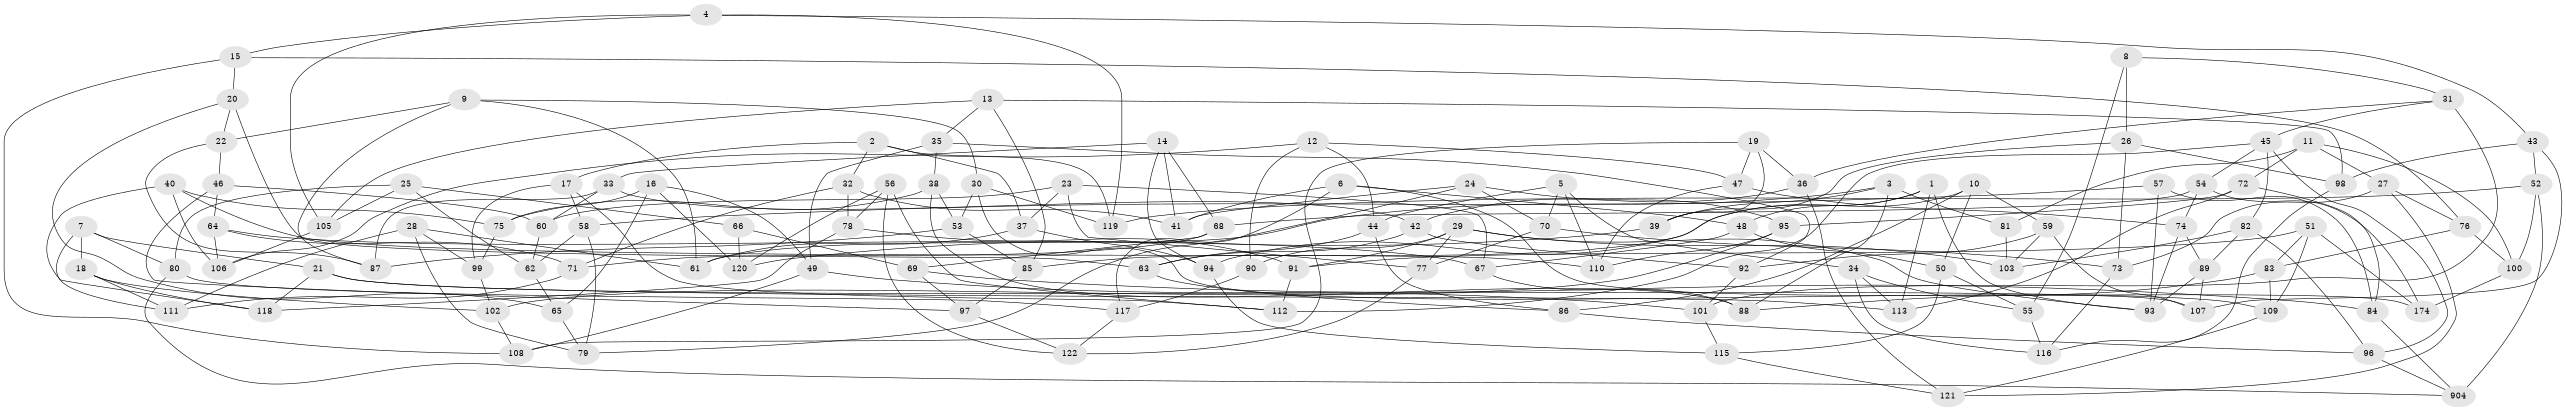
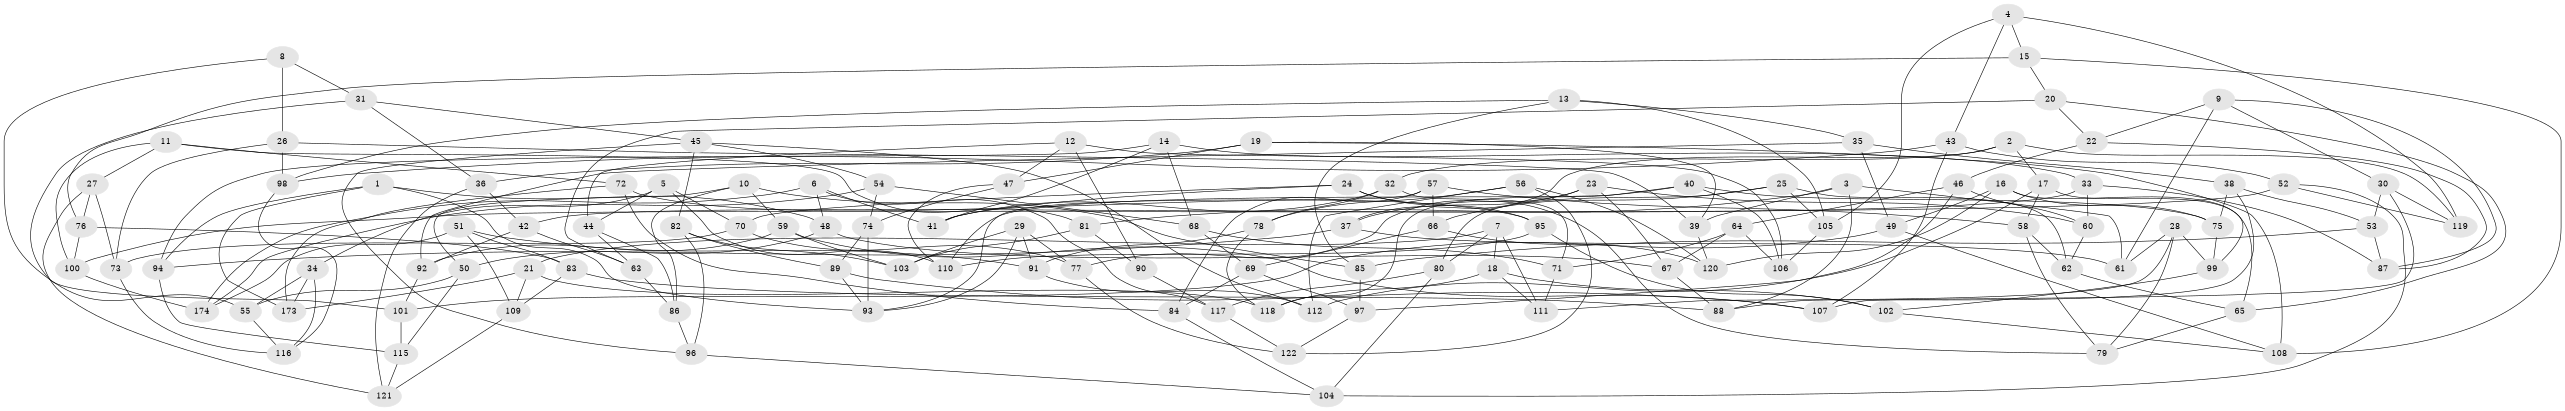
edge "57" -- "66": added
edge "29" -- "90": now "81" -- "90"
node "113": label "113" -> "173"
node "904": label "904" -> "104"
